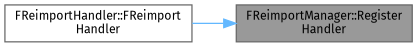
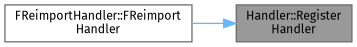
node "FReimportManager::Register Handler": label "FReimportManager::Register Handler" -> "Handler::Register Handler"
